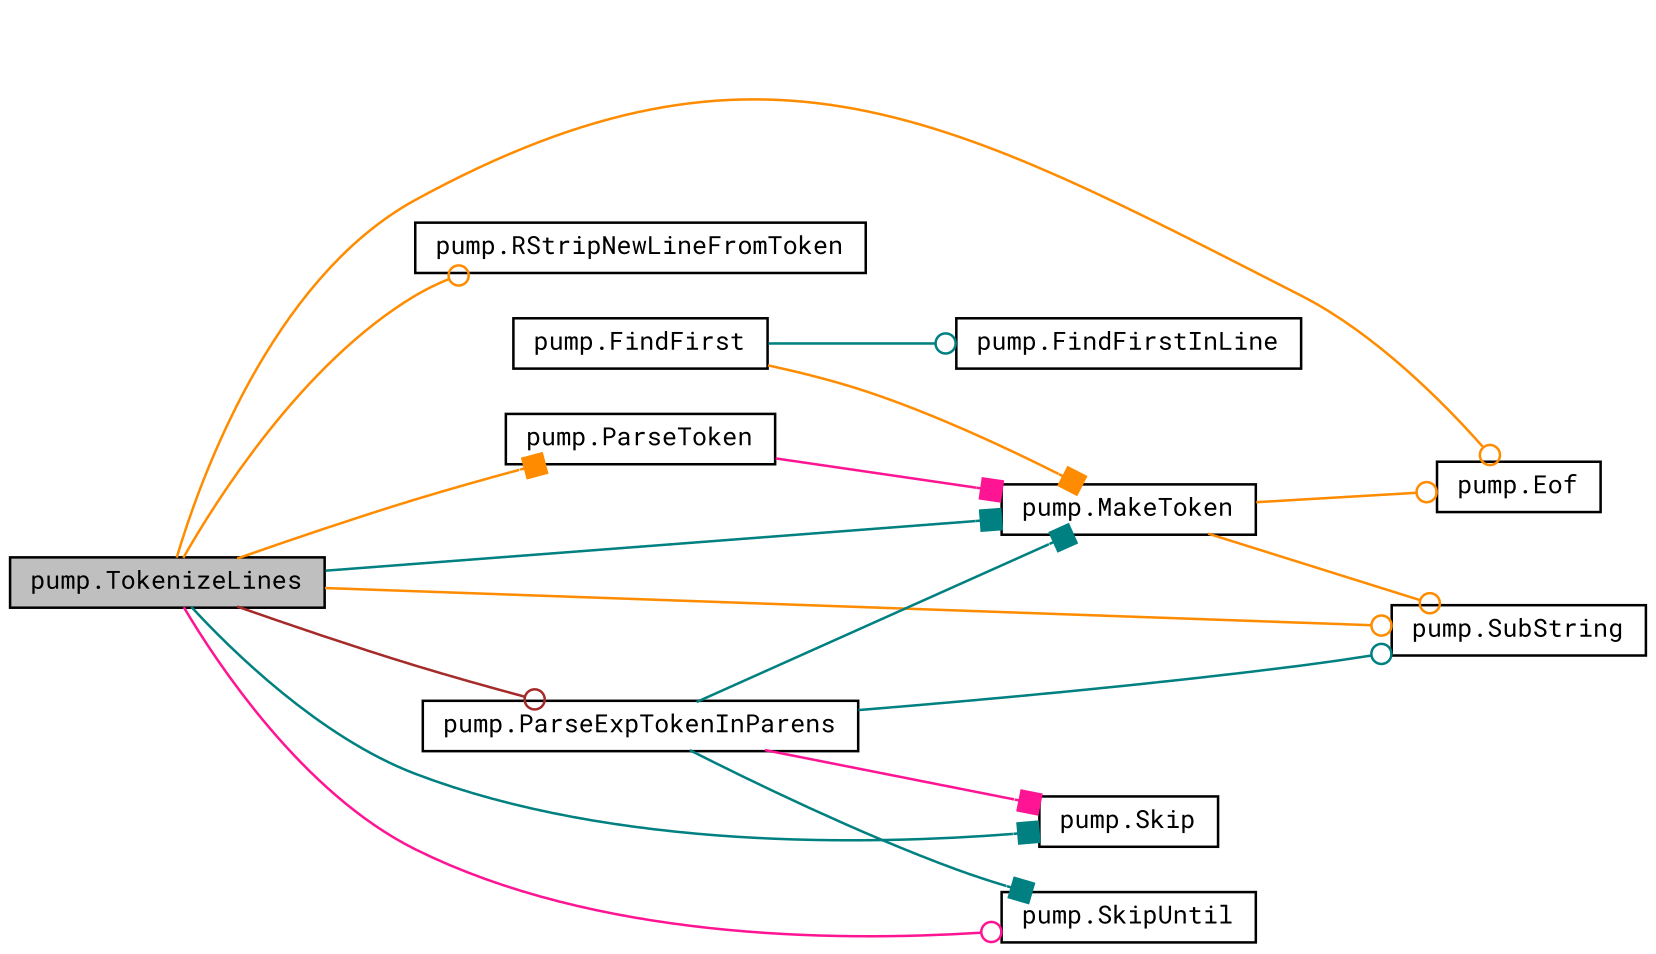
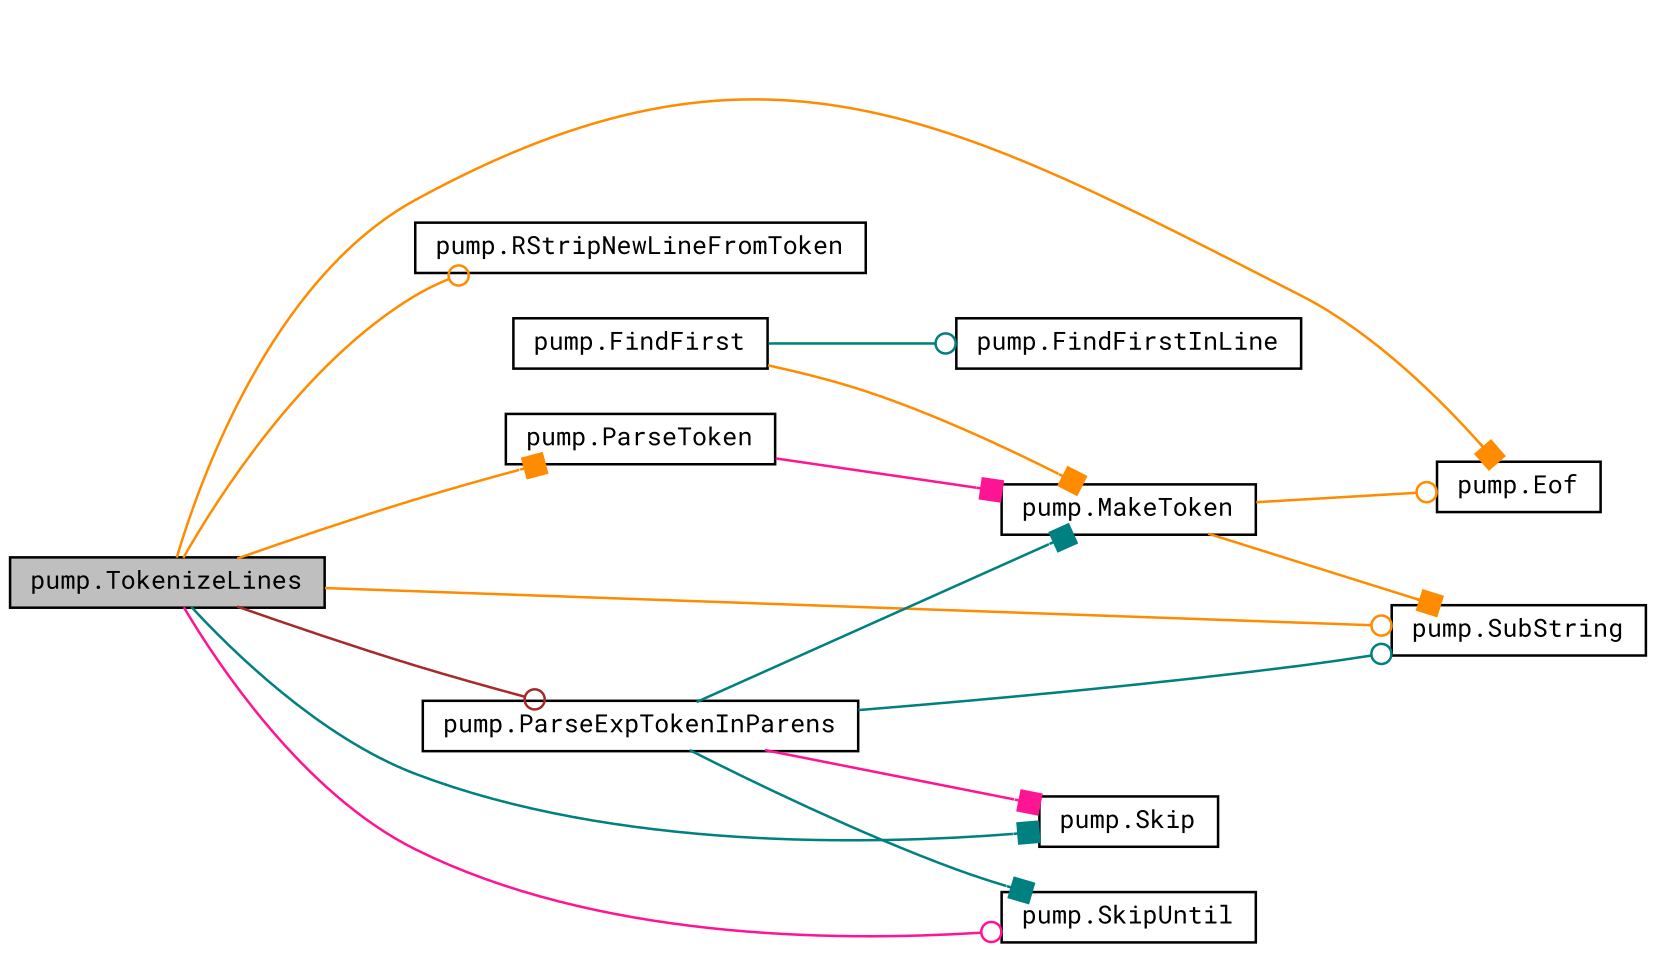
edge "pump.TokenizeLines" -> "pump.Eof": arrowhead odot -> box
edge "pump.TokenizeLines" -> "pump.MakeToken": removed
edge "pump.MakeToken" -> "pump.SubString": arrowhead odot -> box
